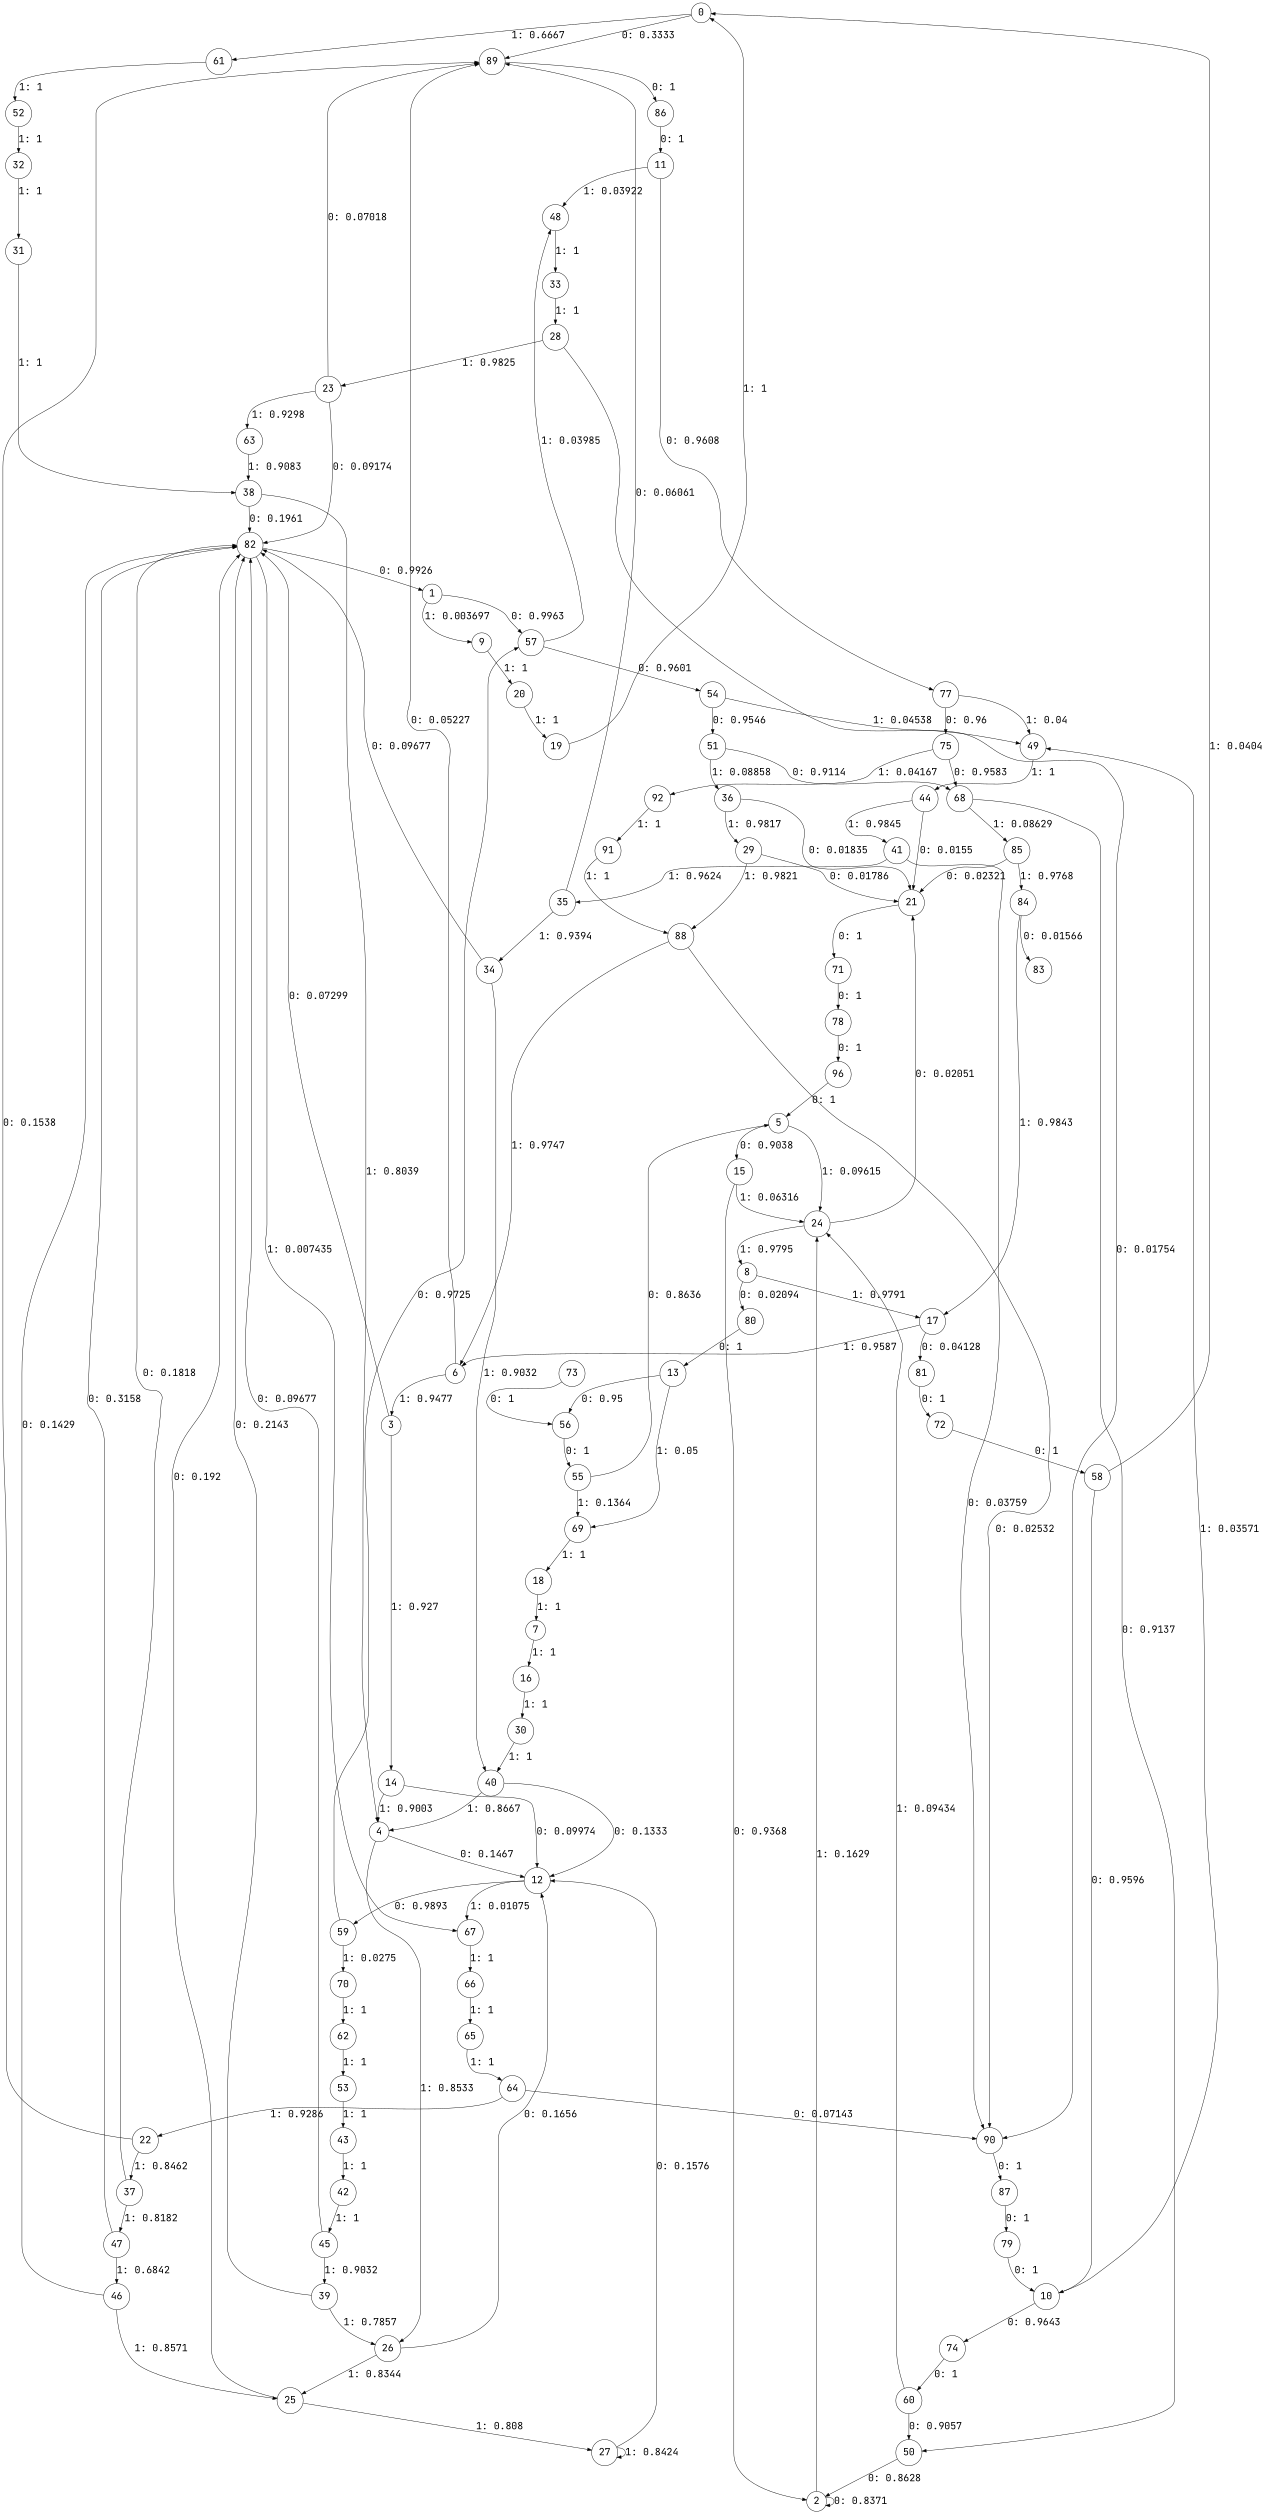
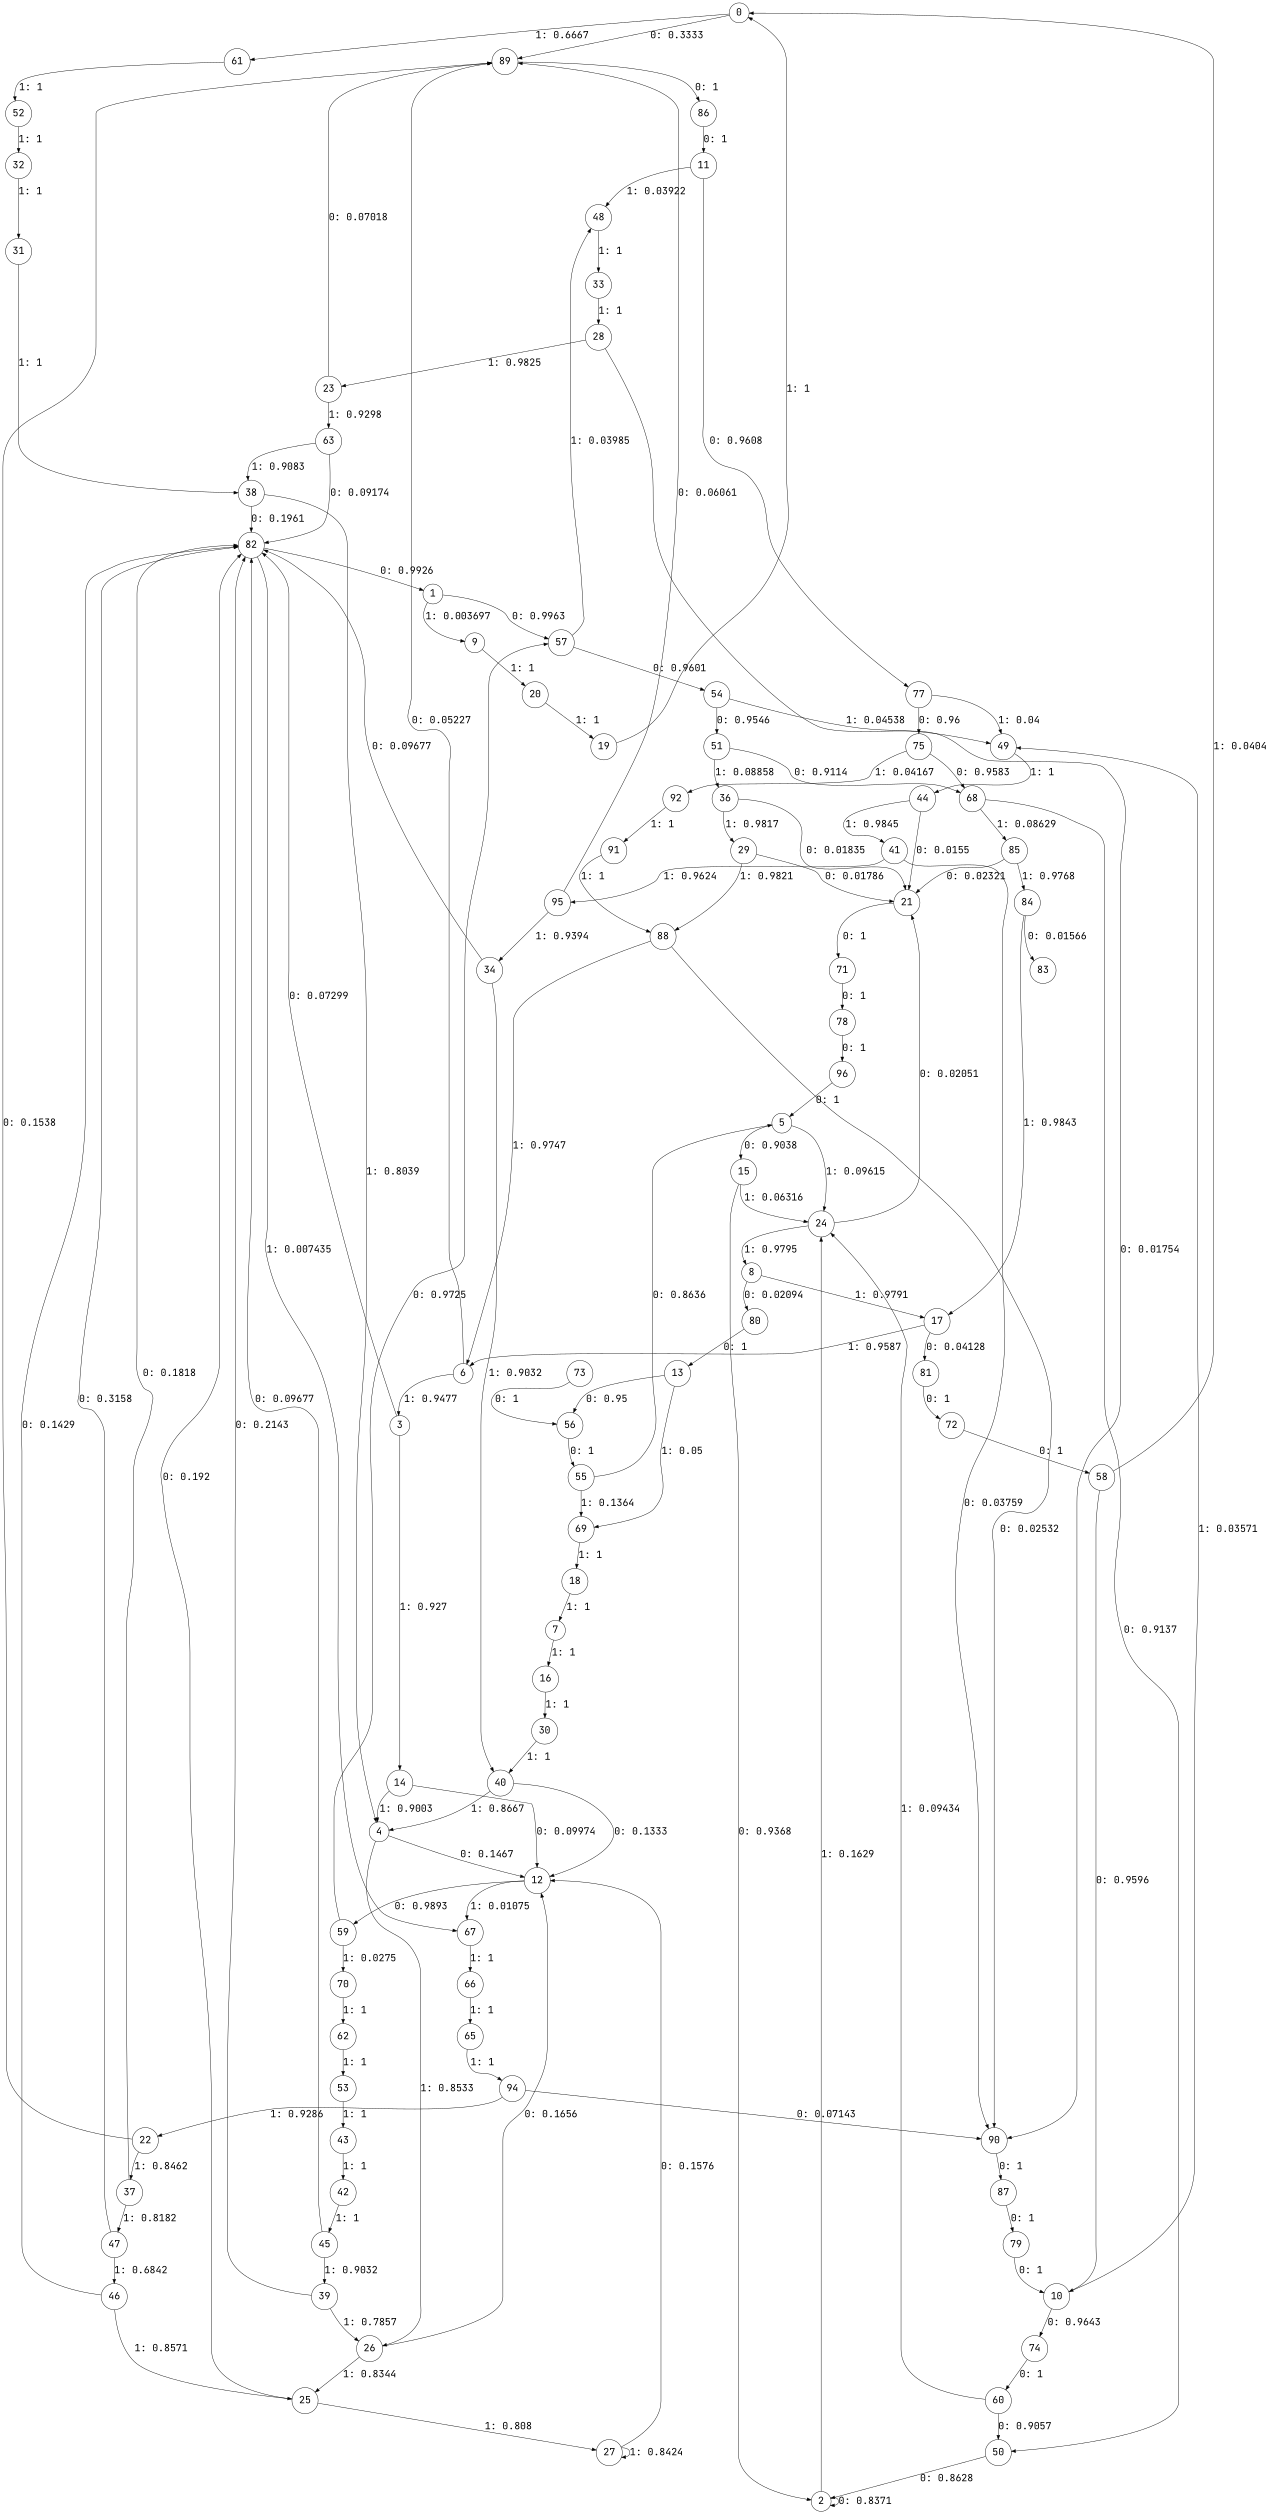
edge "23" -> "82": now "63" -> "82"
node "35": label "35" -> "95"
node "64": label "64" -> "94"
